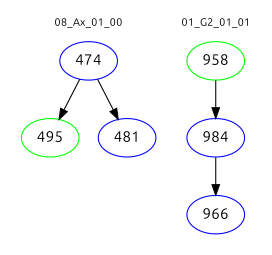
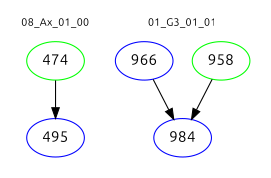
cluster "01_G2_01_01": label "01_G2_01_01" -> "01_G3_01_01"
node "474": color blue -> green
node "495": color green -> blue
node "481": removed
edge "984" -> "966": reversed
